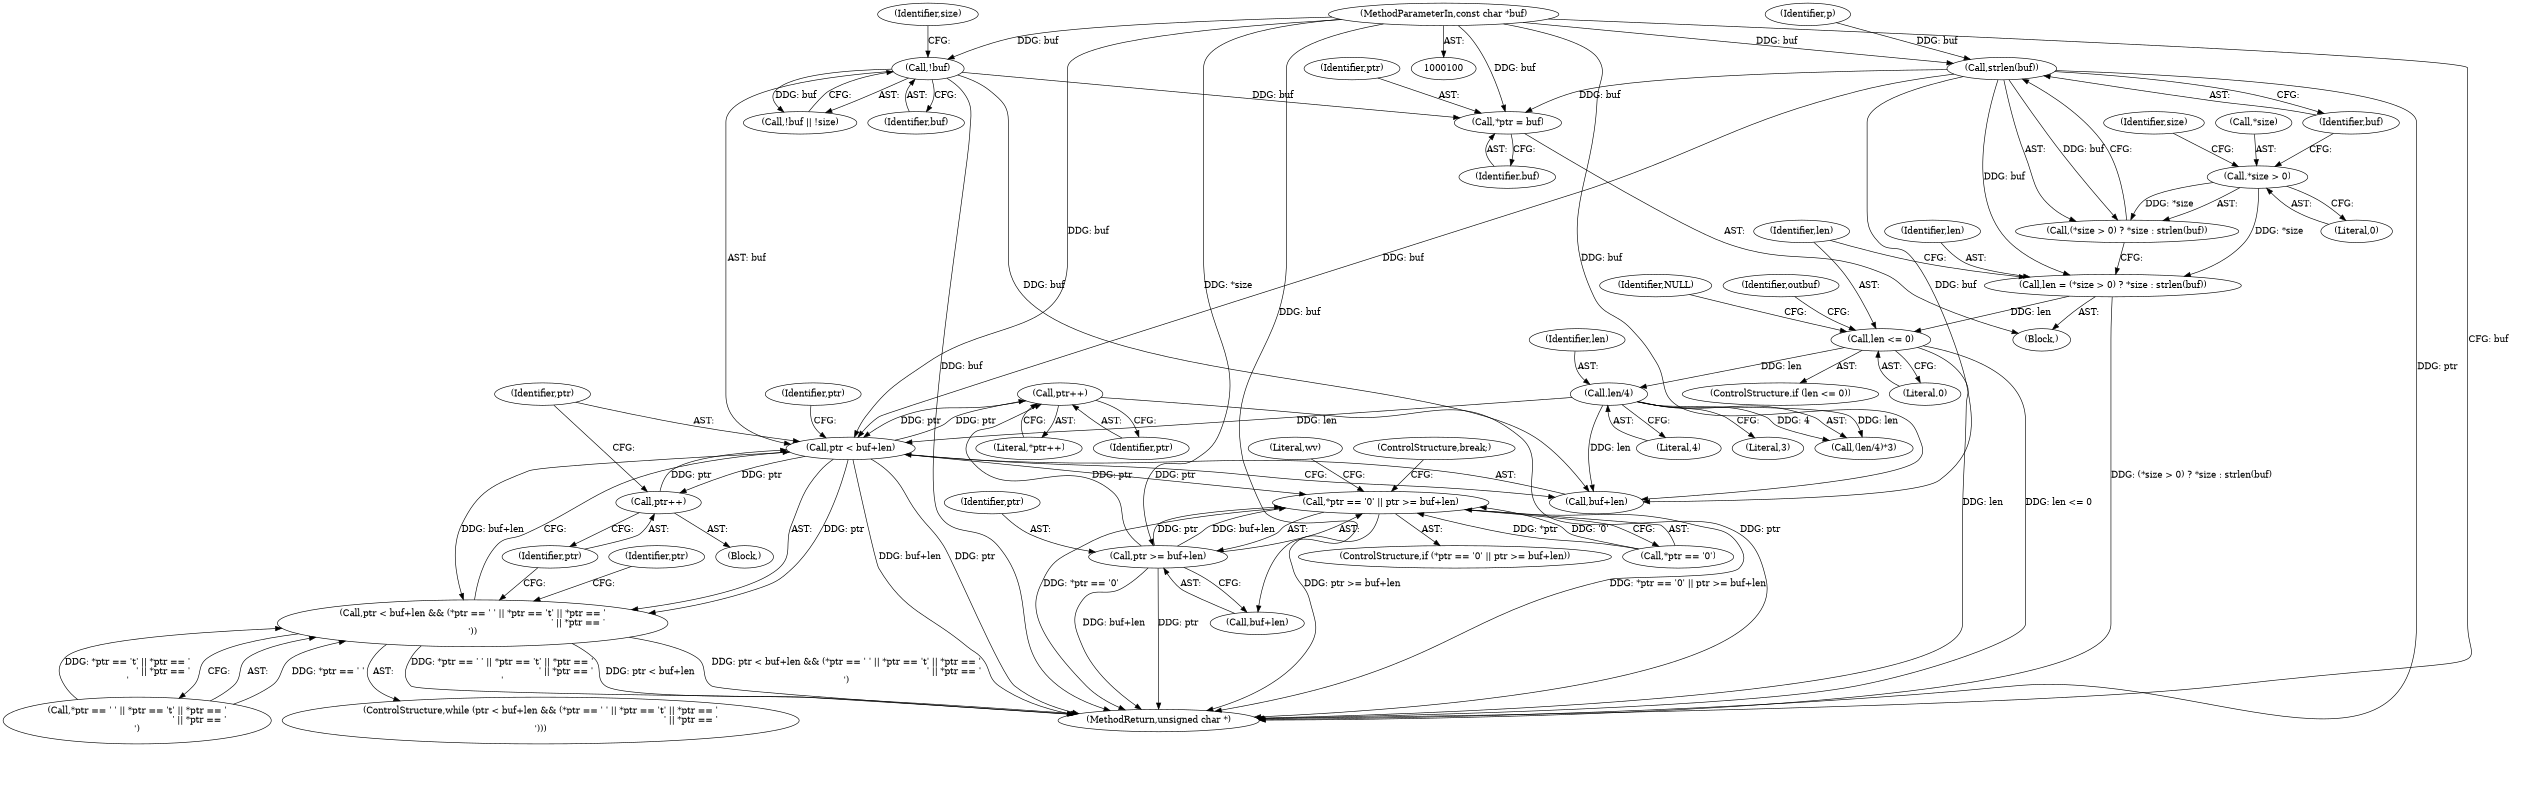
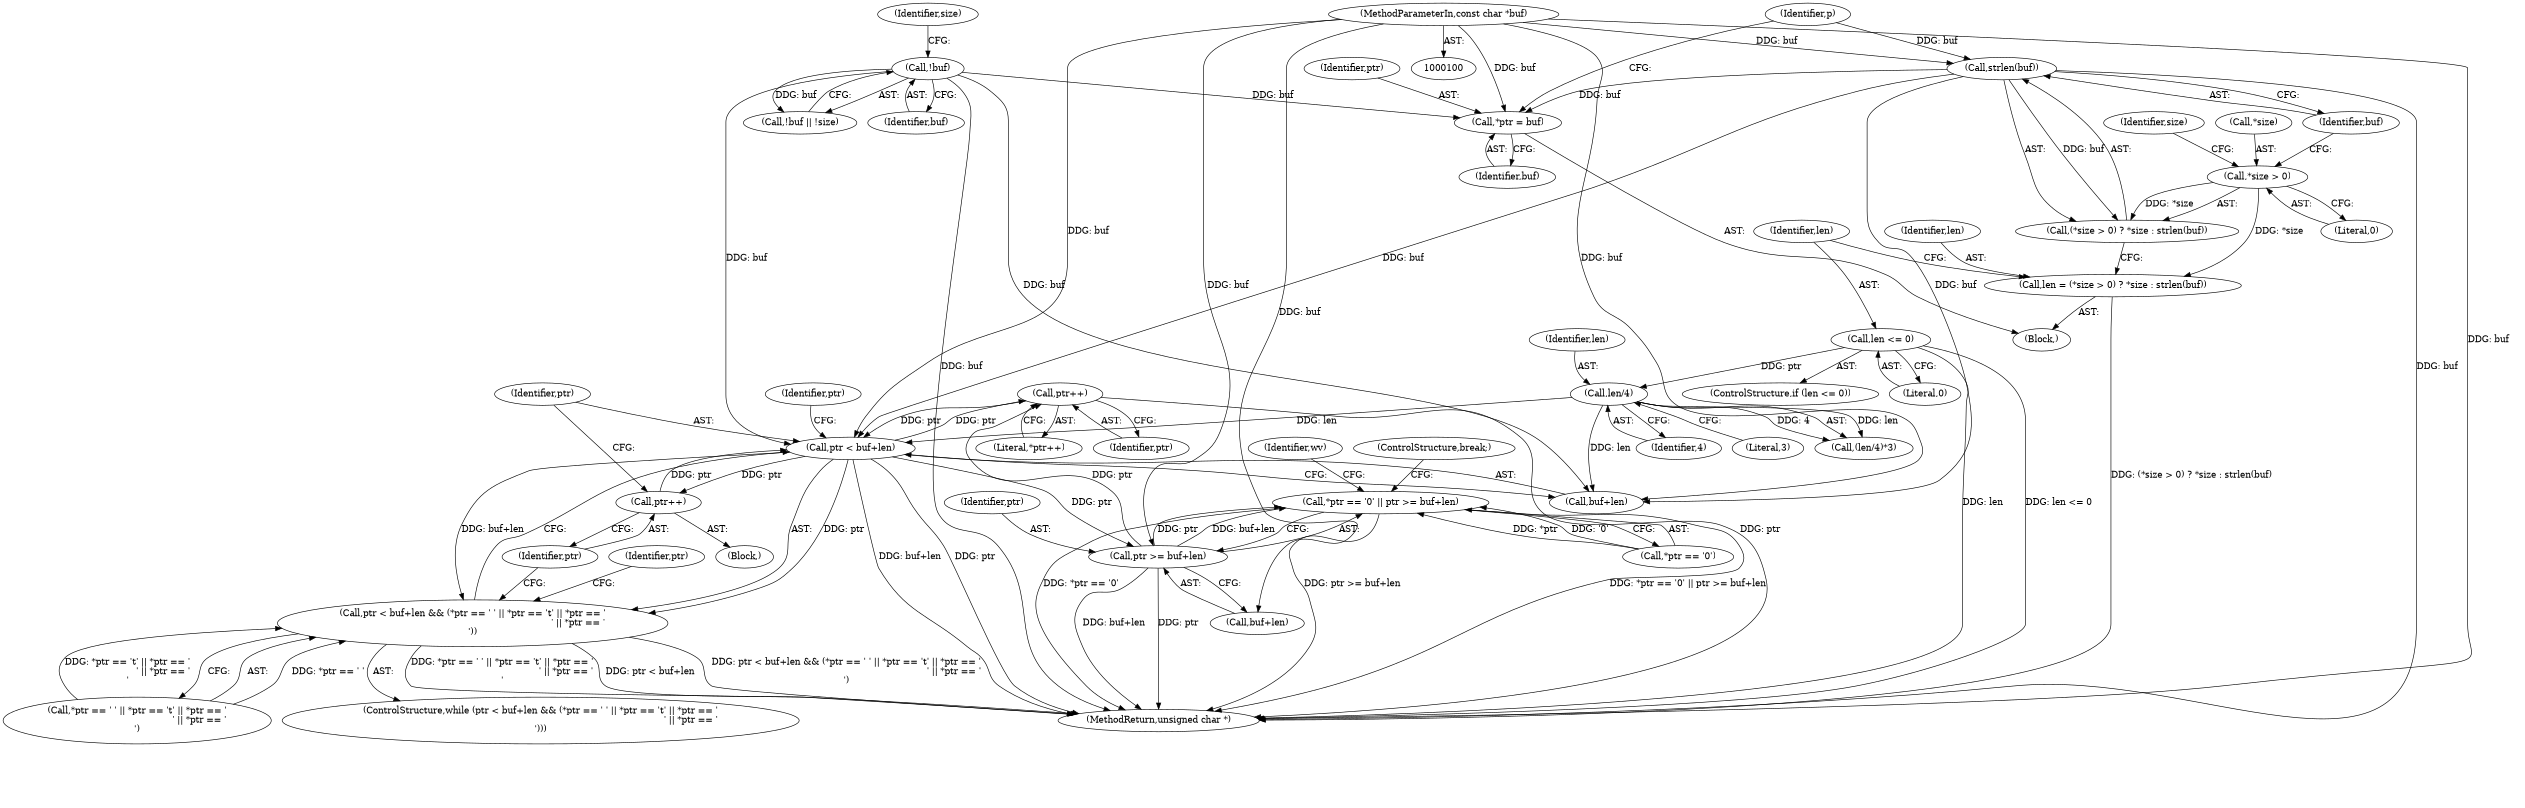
edge "(MethodParameterIn,const char *buf)" -> "(Call,!buf)": removed, label "DDG: buf"
edge "(Identifier,p)" -> "(Call,*ptr = buf)": added, label "CFG:"
edge "(Call,(*size > 0) ? *size : strlen(buf))" -> "(Call,strlen(buf))": label "CFG: " -> "AST: "
edge "(Call,strlen(buf))" -> "(Call,len = (*size > 0) ? *size : strlen(buf))": removed, label "DDG: buf"
edge "(Call,!buf)" -> "(Call,ptr < buf+len)": label "AST: buf" -> "DDG: buf"
edge "(MethodParameterIn,const char *buf)" -> "(Call,ptr >= buf+len)": label "DDG: *size" -> "DDG: buf"
node "(Identifier,NULL)": removed
node "(Identifier,outbuf)": removed
edge "(Call,len = (*size > 0) ? *size : strlen(buf))" -> "(Call,len <= 0)": removed, label "DDG: len"
edge "(MethodParameterIn,const char *buf)" -> "(MethodReturn,unsigned char *)": label "CFG: buf" -> "DDG: buf"
edge "(Call,len <= 0)" -> "(Call,len/4)": label "DDG: len" -> "DDG: ptr"
edge "(Call,strlen(buf))" -> "(MethodReturn,unsigned char *)": label "DDG: ptr" -> "DDG: buf"
edge "(Call,len/4)" -> "(Literal,3)": reversed
node "(Literal,wv)": label "(Literal,wv)" -> "(Identifier,wv)"
node "(Literal,4)": label "(Literal,4)" -> "(Identifier,4)"
edge "(Call,ptr < buf+len)" -> "(Call,*ptr == '0' || ptr >= buf+len)": now "(Call,ptr < buf+len)" -> "(Call,ptr >= buf+len)"
edge "(Call,*ptr == '0' || ptr >= buf+len)" -> "(Call,ptr >= buf+len)": label "AST: " -> "CFG: "
node "(ControlStructure,if (*ptr == '0' || ptr >= buf+len))": removed
